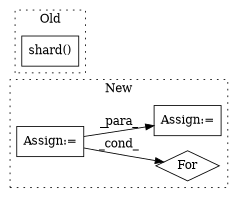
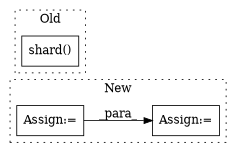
node "For": removed
